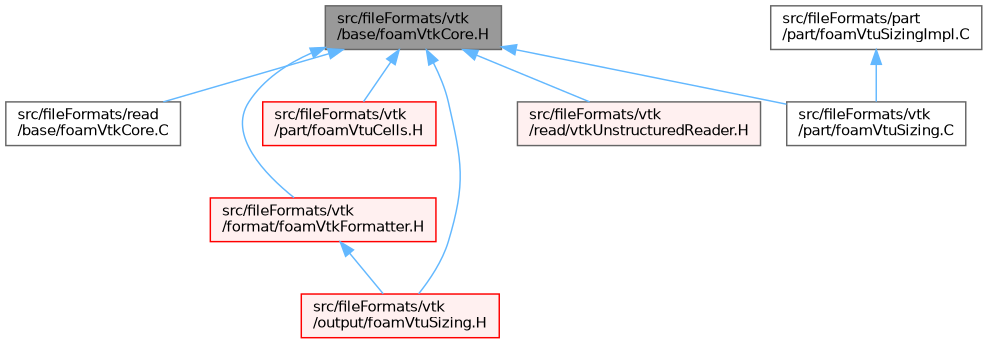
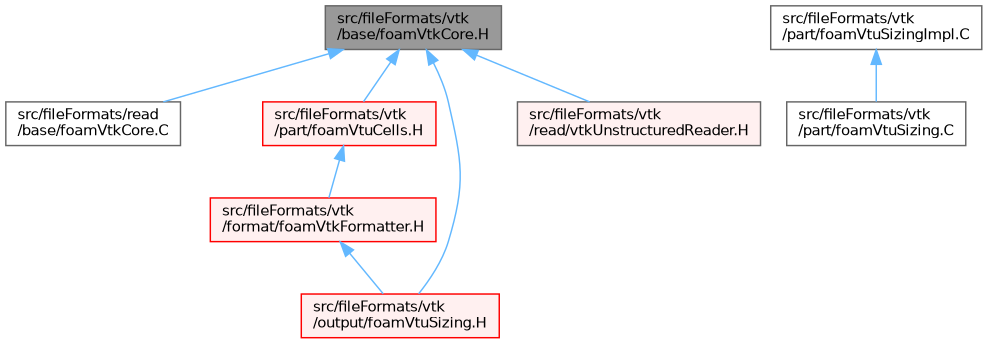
node "src/fileFormats/part /part/foamVtuSizingImpl.C": label "src/fileFormats/part /part/foamVtuSizingImpl.C" -> "src/fileFormats/vtk /part/foamVtuSizingImpl.C"
edge "src/fileFormats/vtk /part/foamVtuSizing.C" -> "src/fileFormats/vtk /base/foamVtkCore.H": removed
edge "src/fileFormats/vtk /format/foamVtkFormatter.H" -> "src/fileFormats/vtk /base/foamVtkCore.H": now "src/fileFormats/vtk /format/foamVtkFormatter.H" -> "src/fileFormats/vtk /part/foamVtuCells.H"
